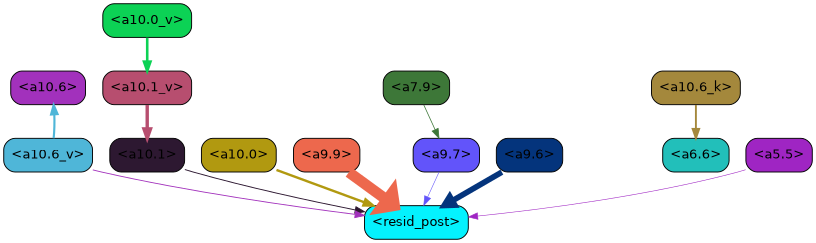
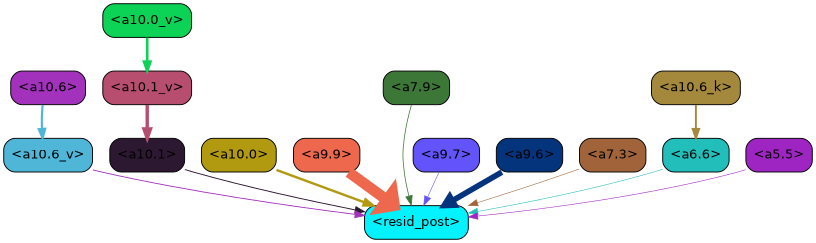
edge "<a7.9>" -> "<a9.7>": now "<a7.9>" -> "<resid_post>"
edge "<a10.6_v>" -> "<a10.6>": reversed
node "<a7.3>": added
edge "<a6.6>" -> "<resid_post>": added
